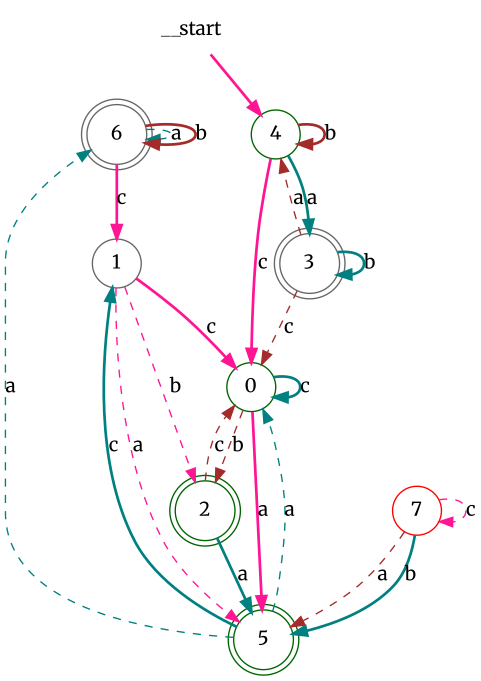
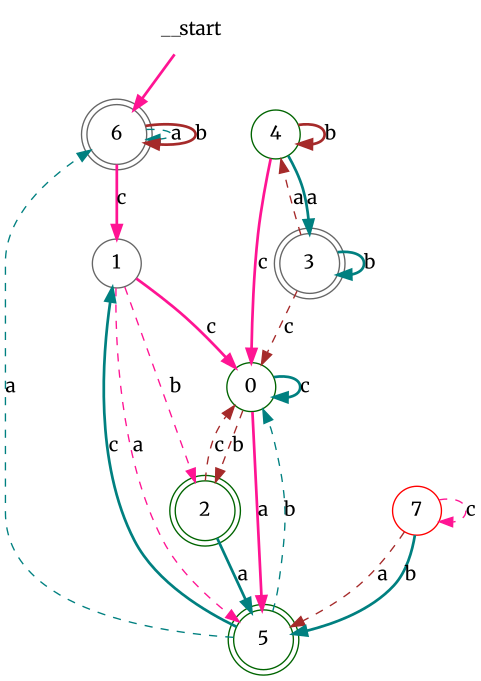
edge "__start" -> "4": now "__start" -> "6"
edge "5" -> "0": label "a" -> "b"
